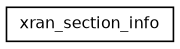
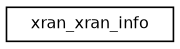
node "xran_section_info": label "xran_section_info" -> "xran_xran_info"
